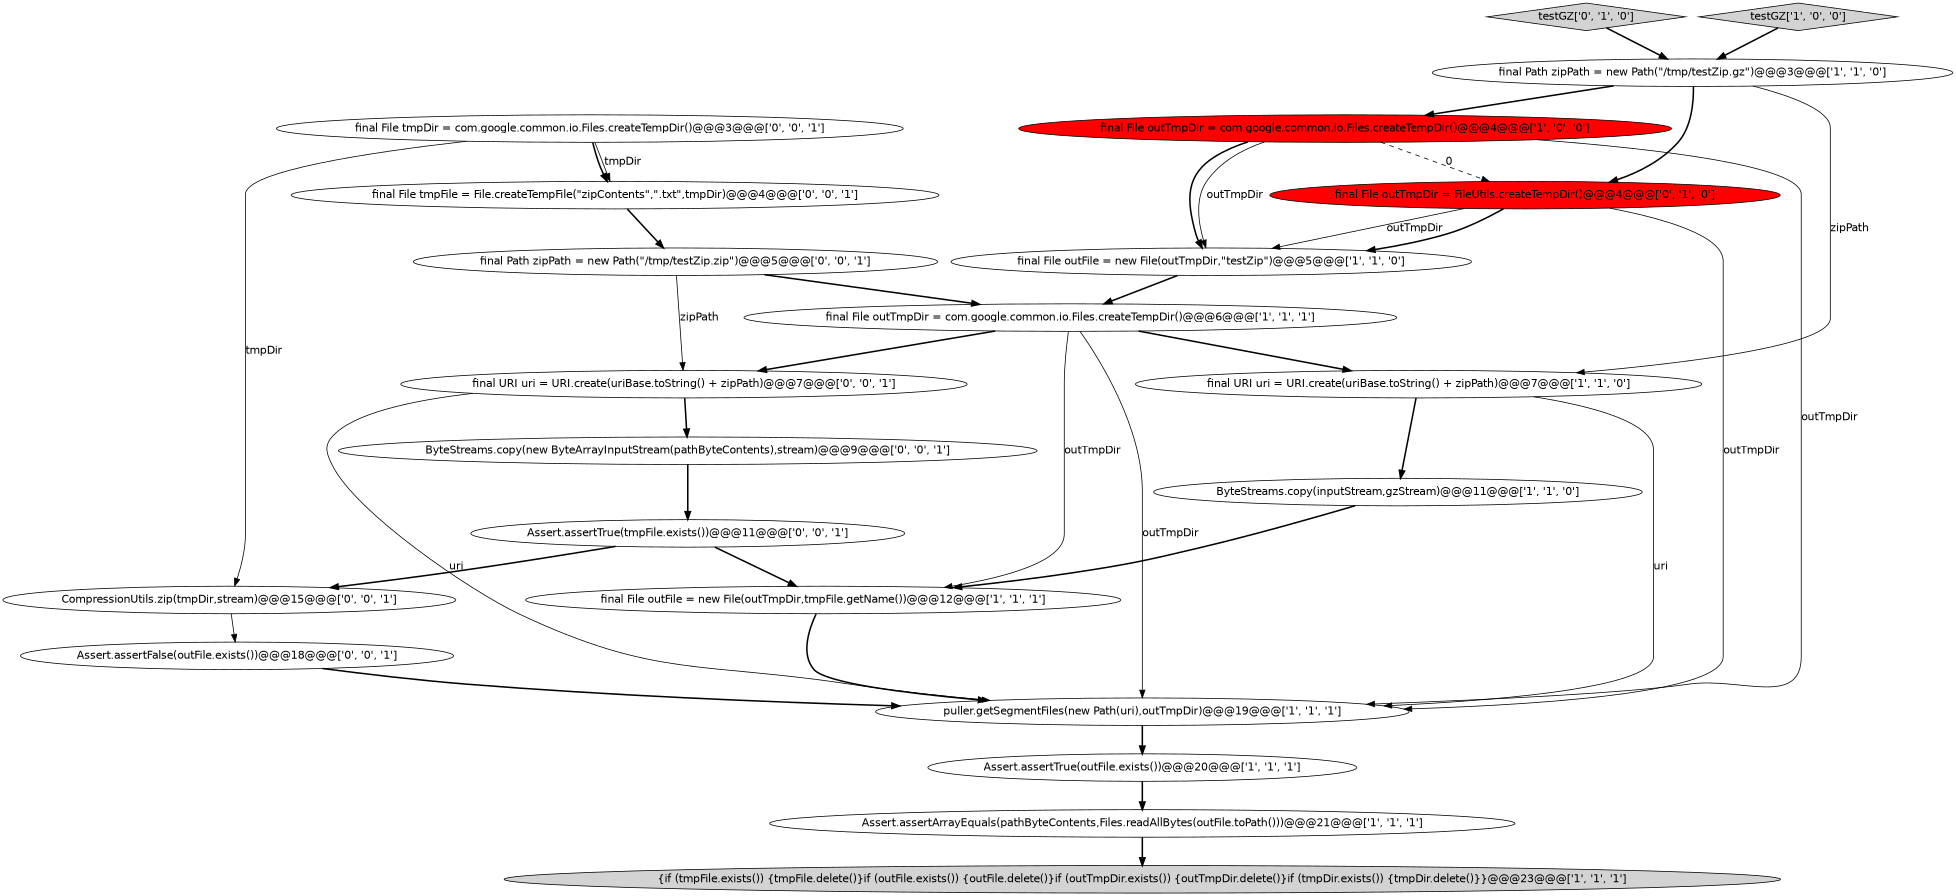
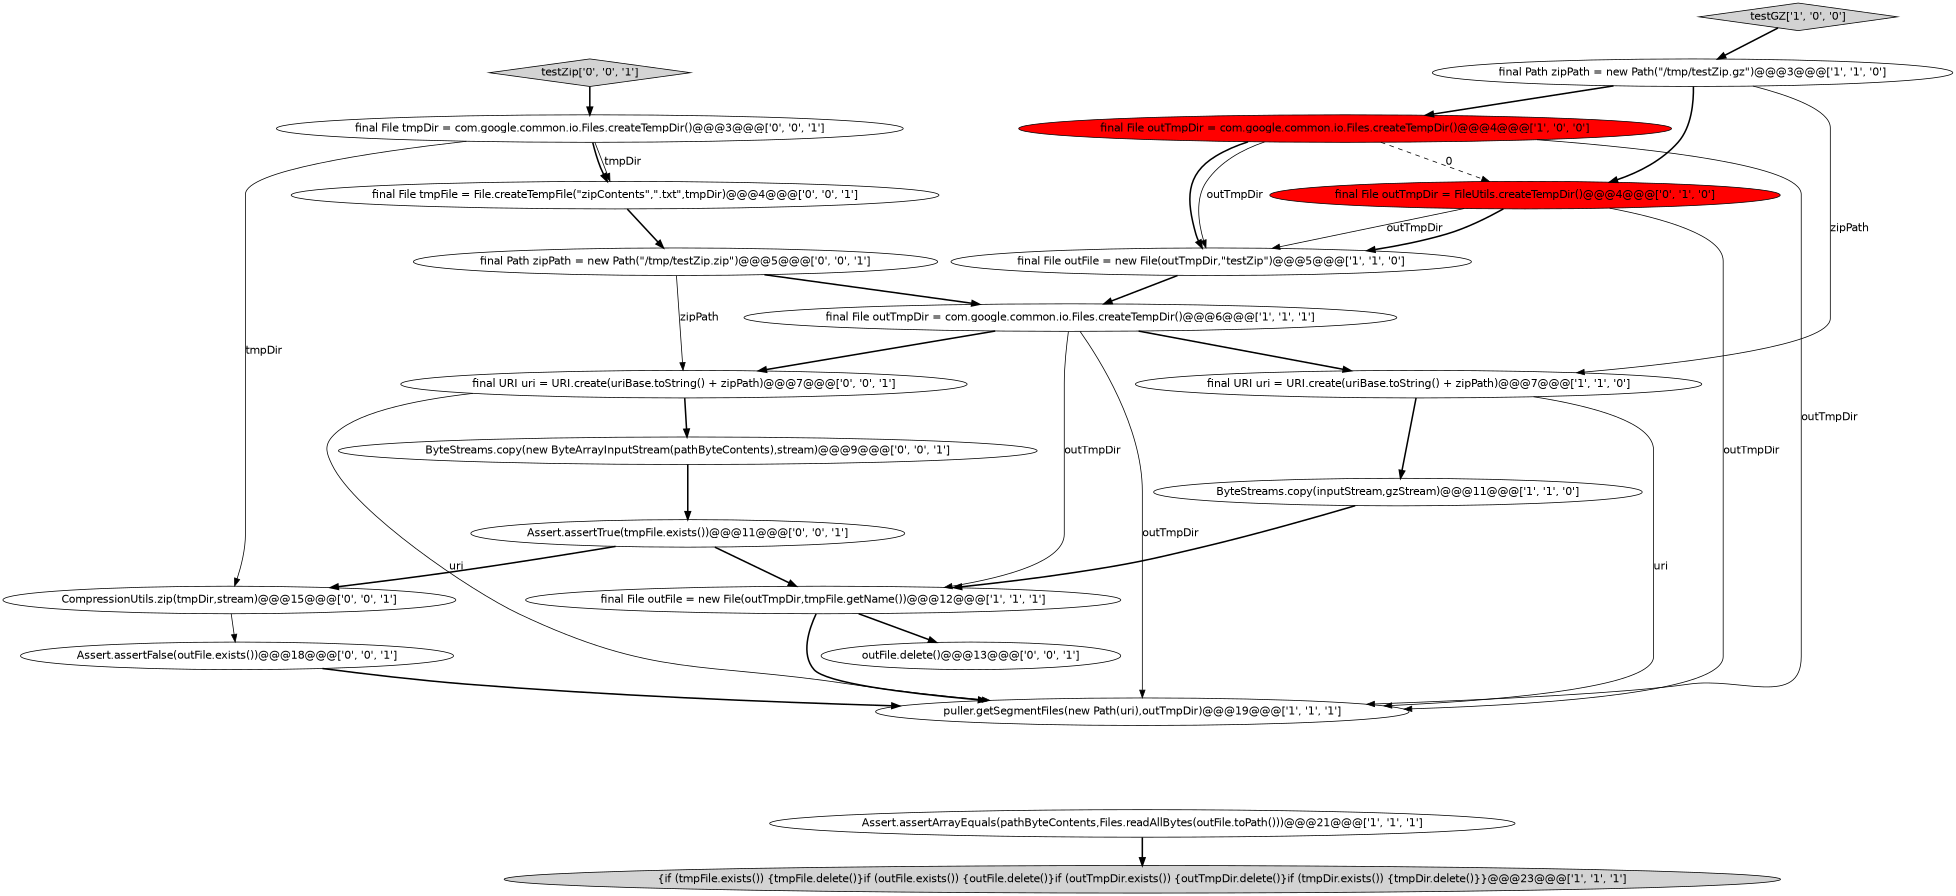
node "testGZ['0', '1', '0']": removed
node "testZip['0', '0', '1']": added
node "outFile.delete()@@@13@@@['0', '0', '1']": added
node "Assert.assertTrue(outFile.exists())@@@20@@@['1', '1', '1']": removed
